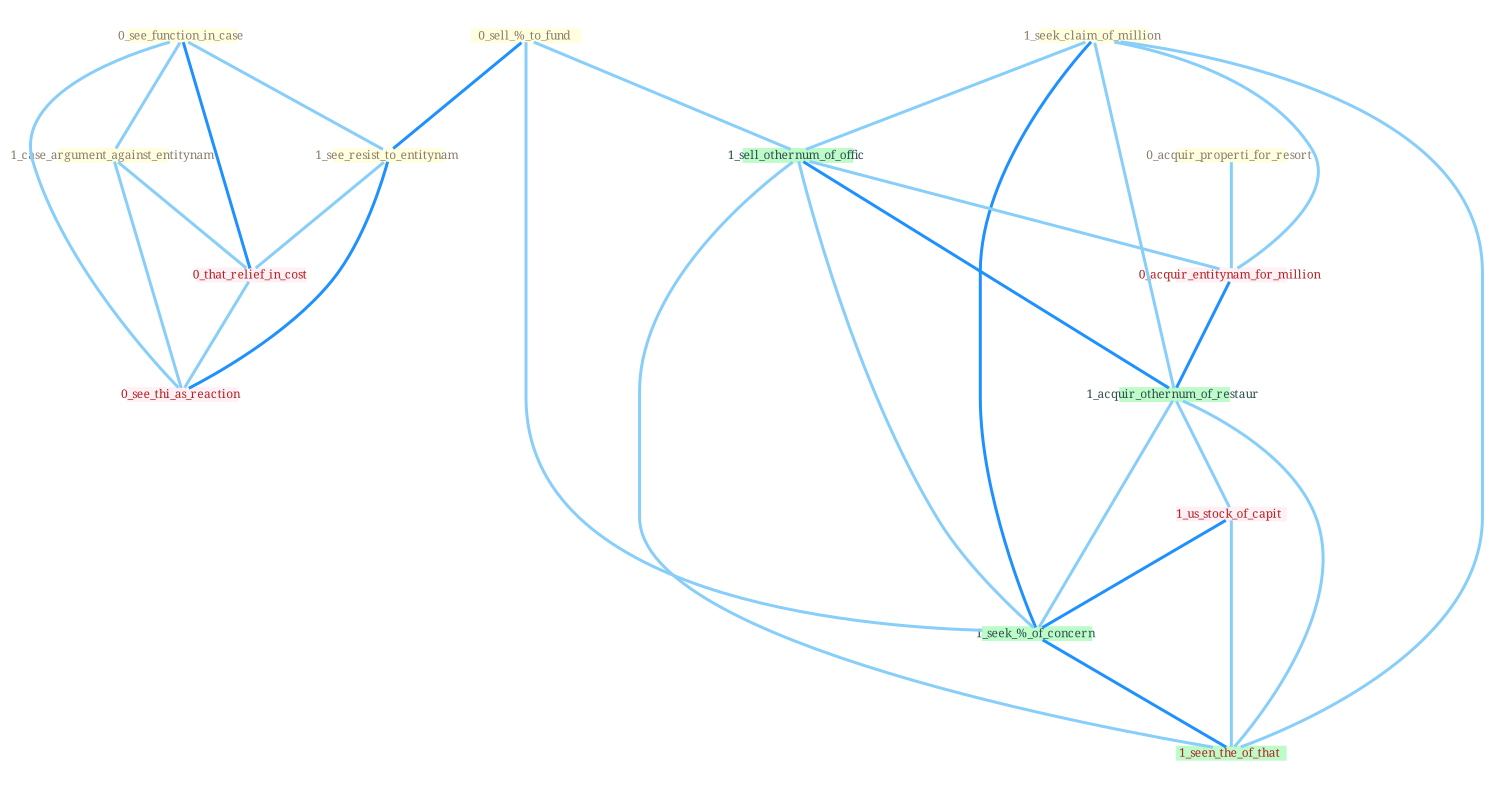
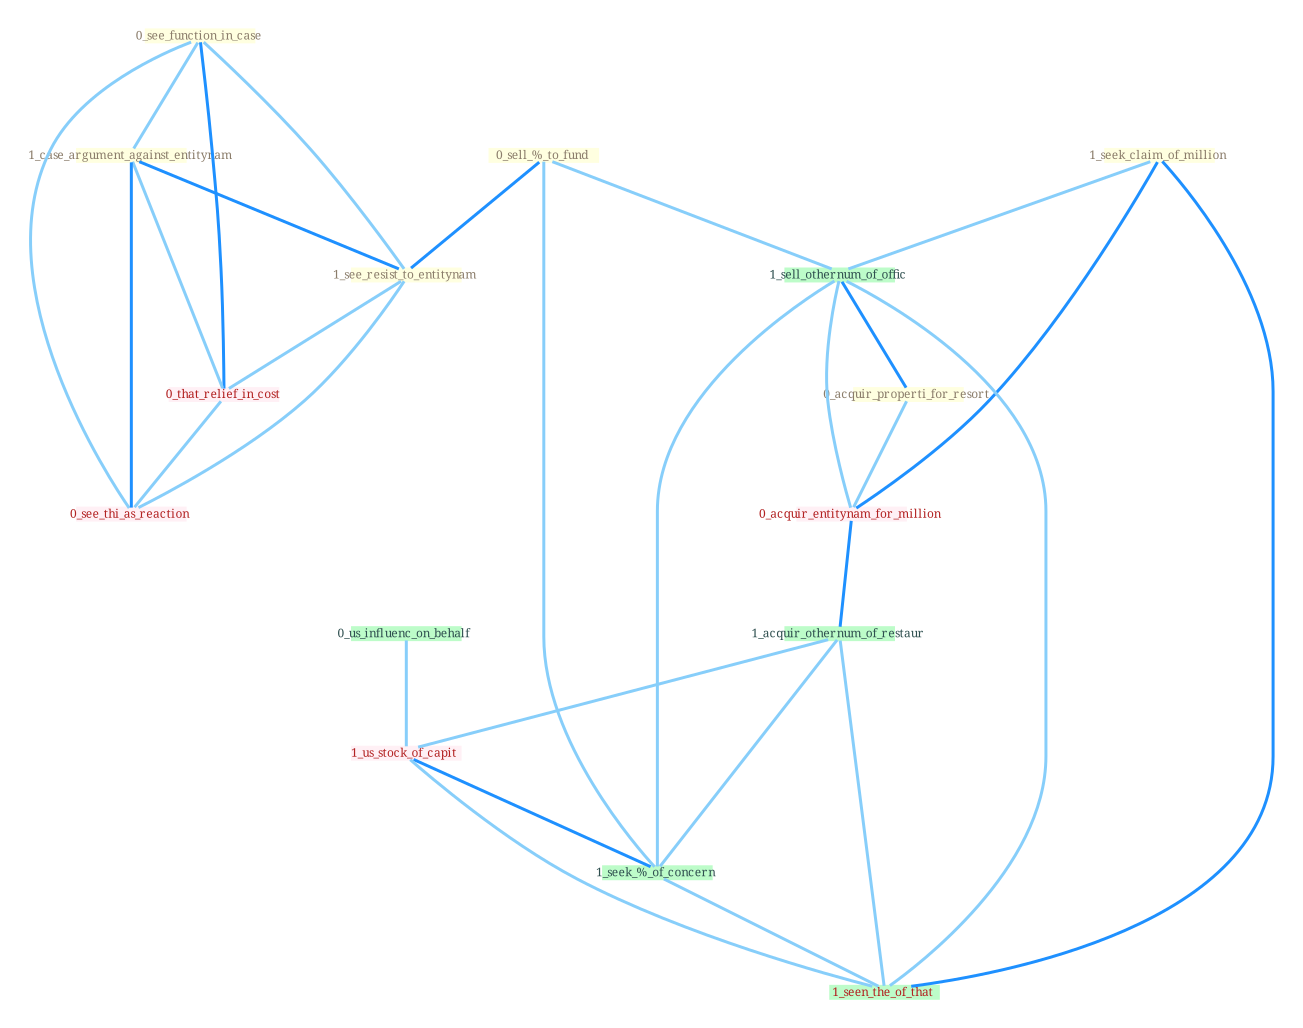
edge "1_seek_claim_of_million" -- "0_acquir_entitynam_for_million": color #87cefa -> #1e90ff
edge "1_case_argument_against_entitynam" -- "1_see_resist_to_entitynam": added
edge "1_seek_claim_of_million" -- "1_acquir_othernum_of_restaur": removed
edge "1_case_argument_against_entitynam" -- "0_see_thi_as_reaction": color #87cefa -> #1e90ff
edge "1_sell_othernum_of_offic" -- "1_acquir_othernum_of_restaur": now "1_sell_othernum_of_offic" -- "0_acquir_properti_for_resort"
edge "1_see_resist_to_entitynam" -- "0_see_thi_as_reaction": color #1e90ff -> #87cefa
edge "1_seek_claim_of_million" -- "1_seek_%_of_concern": removed
edge "1_seek_claim_of_million" -- "1_seen_the_of_that": color #87cefa -> #1e90ff
node "0_us_influenc_on_behalf": added
edge "1_seek_%_of_concern" -- "1_seen_the_of_that": color #1e90ff -> #87cefa
